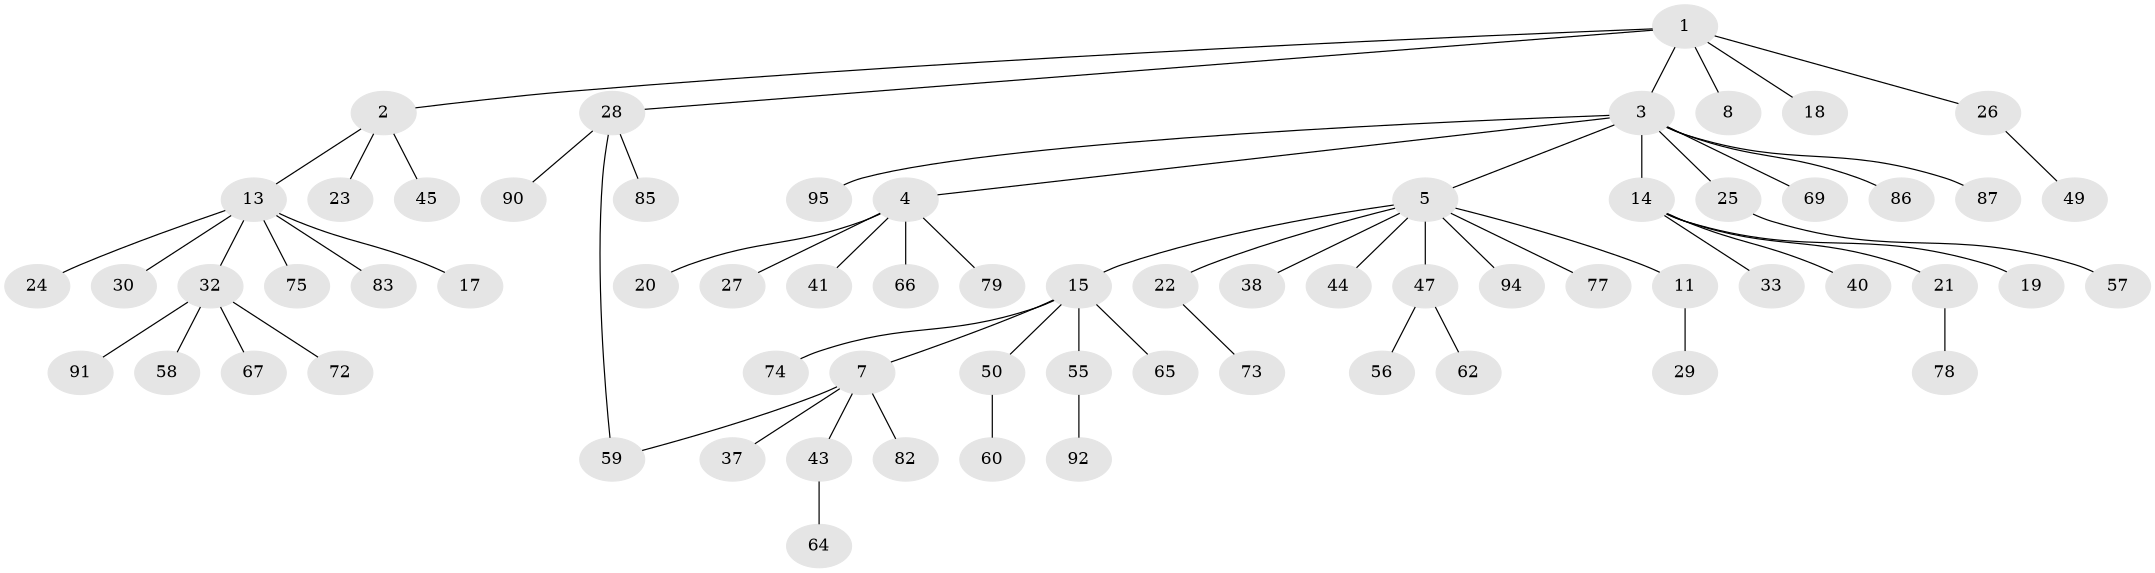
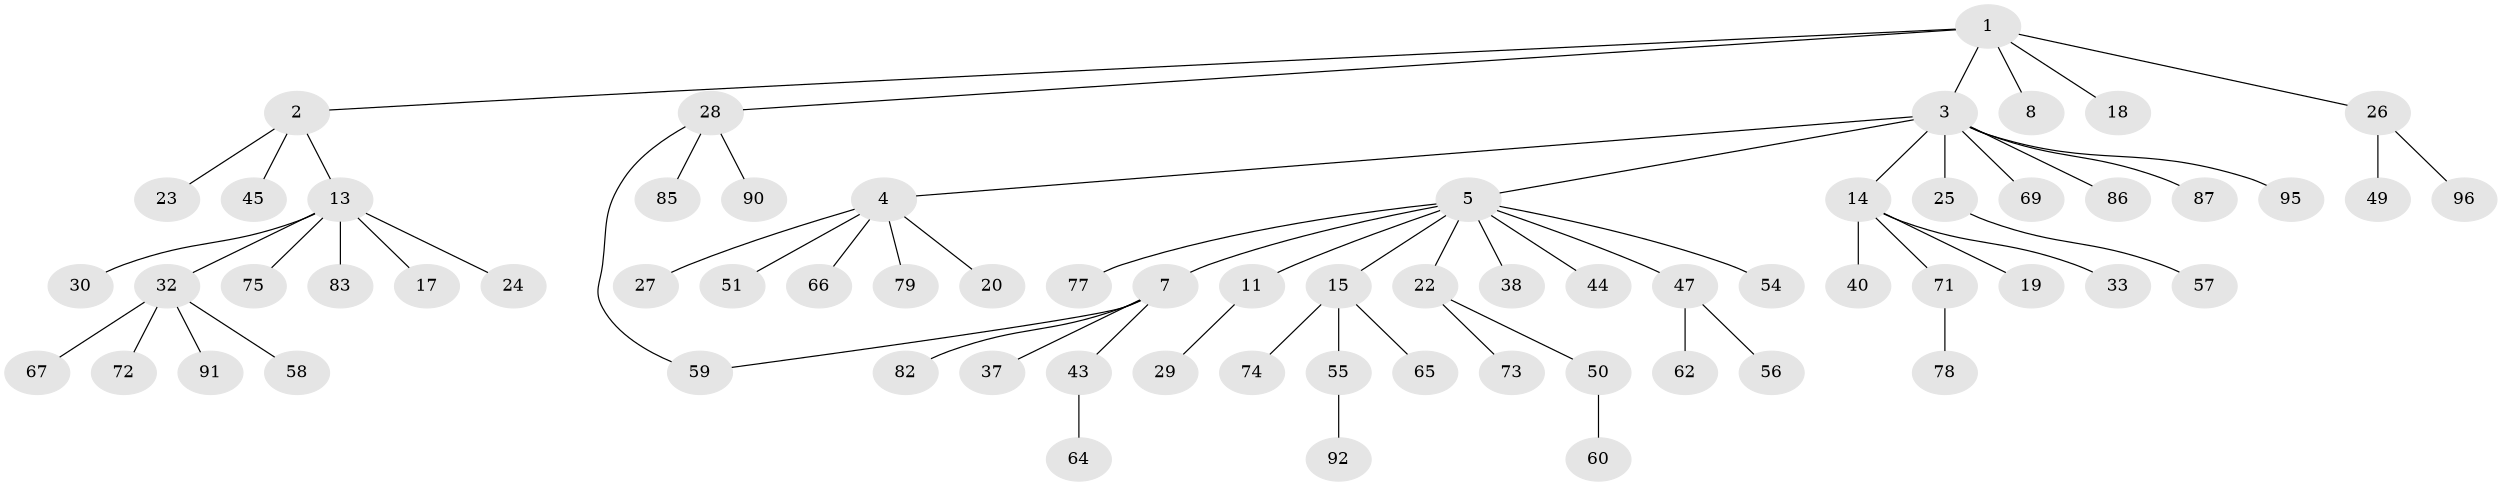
node "96": added
node "41": label "41" -> "51"
node "94": label "94" -> "54"
node "21": label "21" -> "71"
edge "15" -- "50": now "22" -- "50"
edge "15" -- "7": now "5" -- "7"
